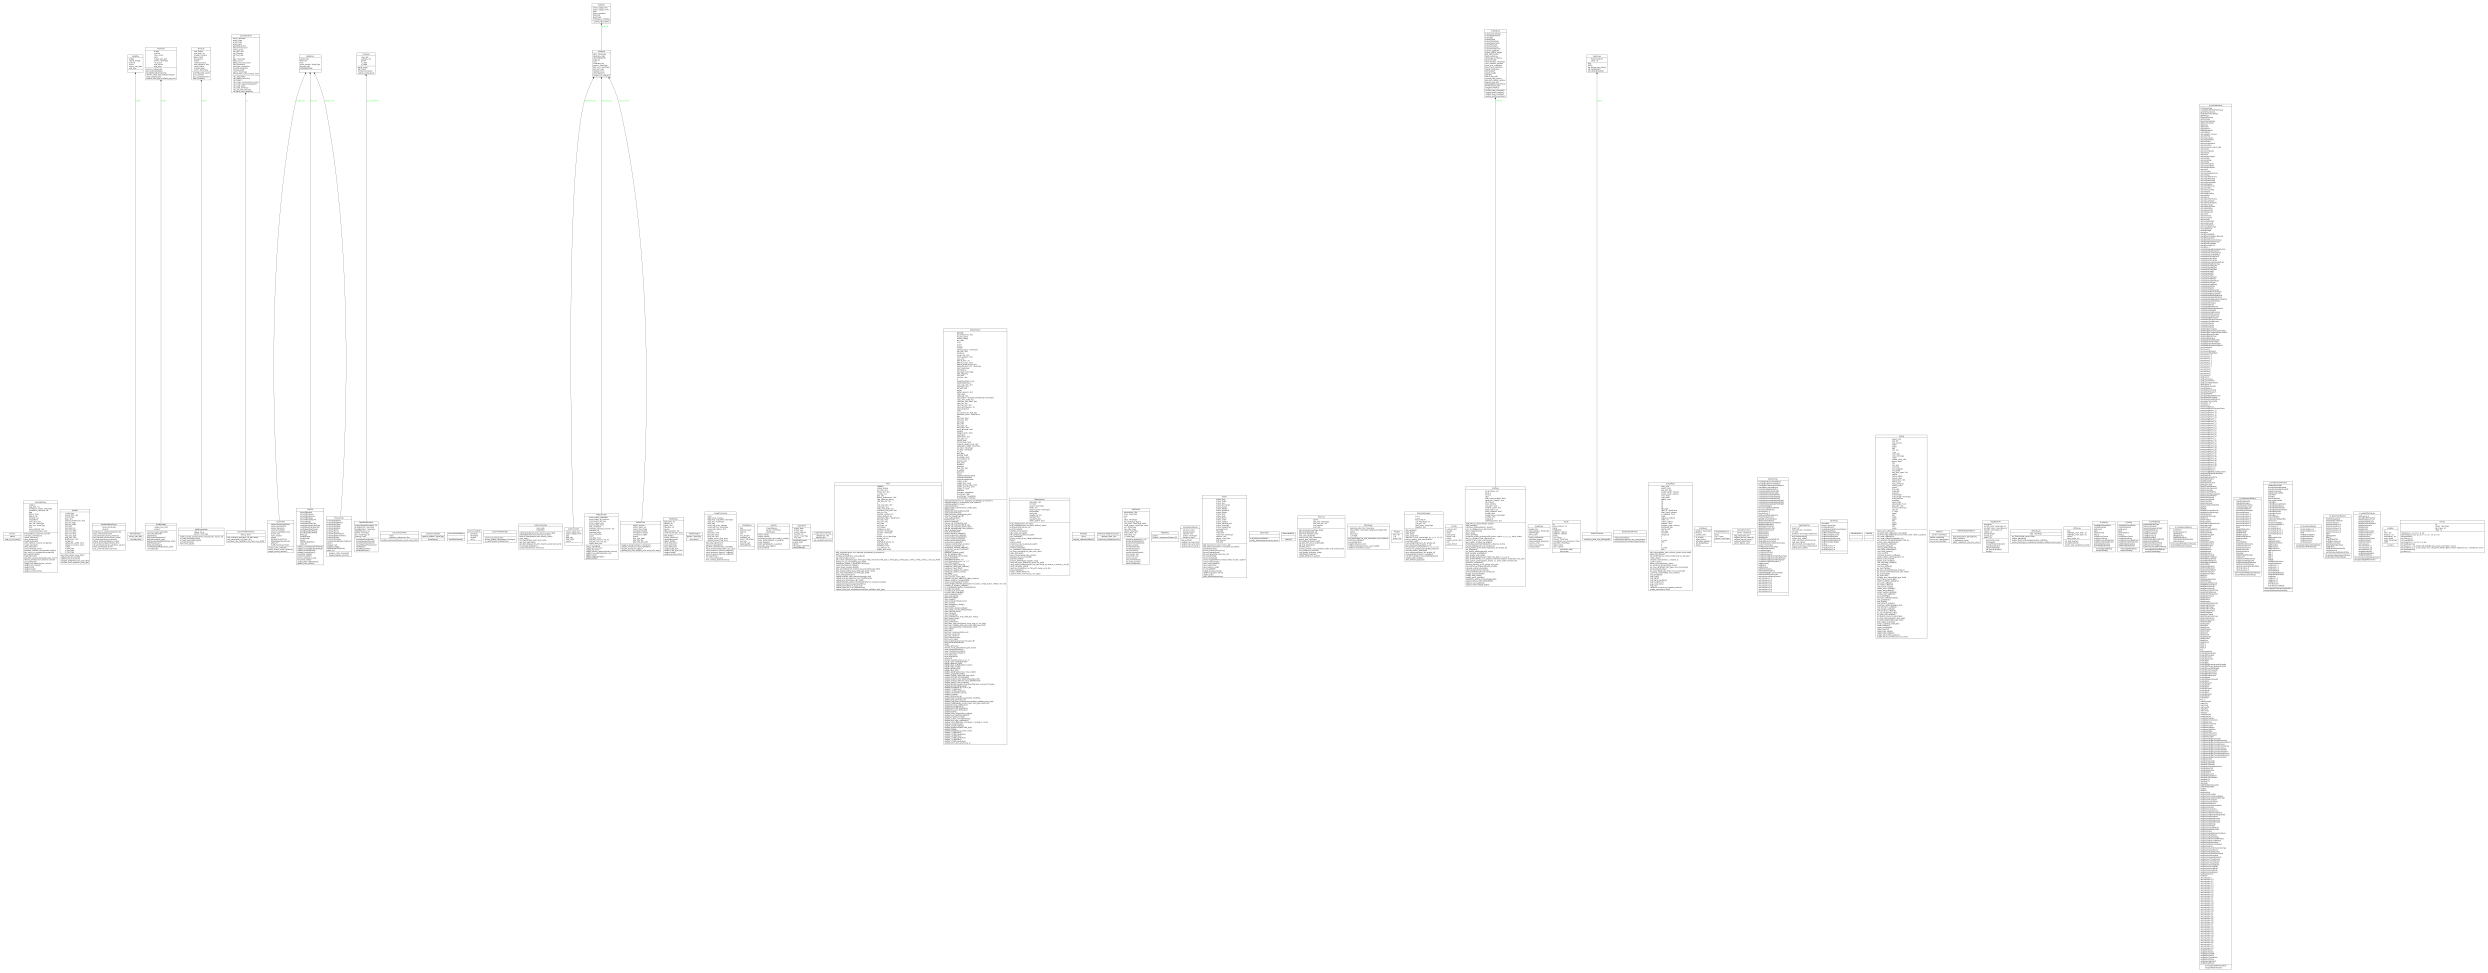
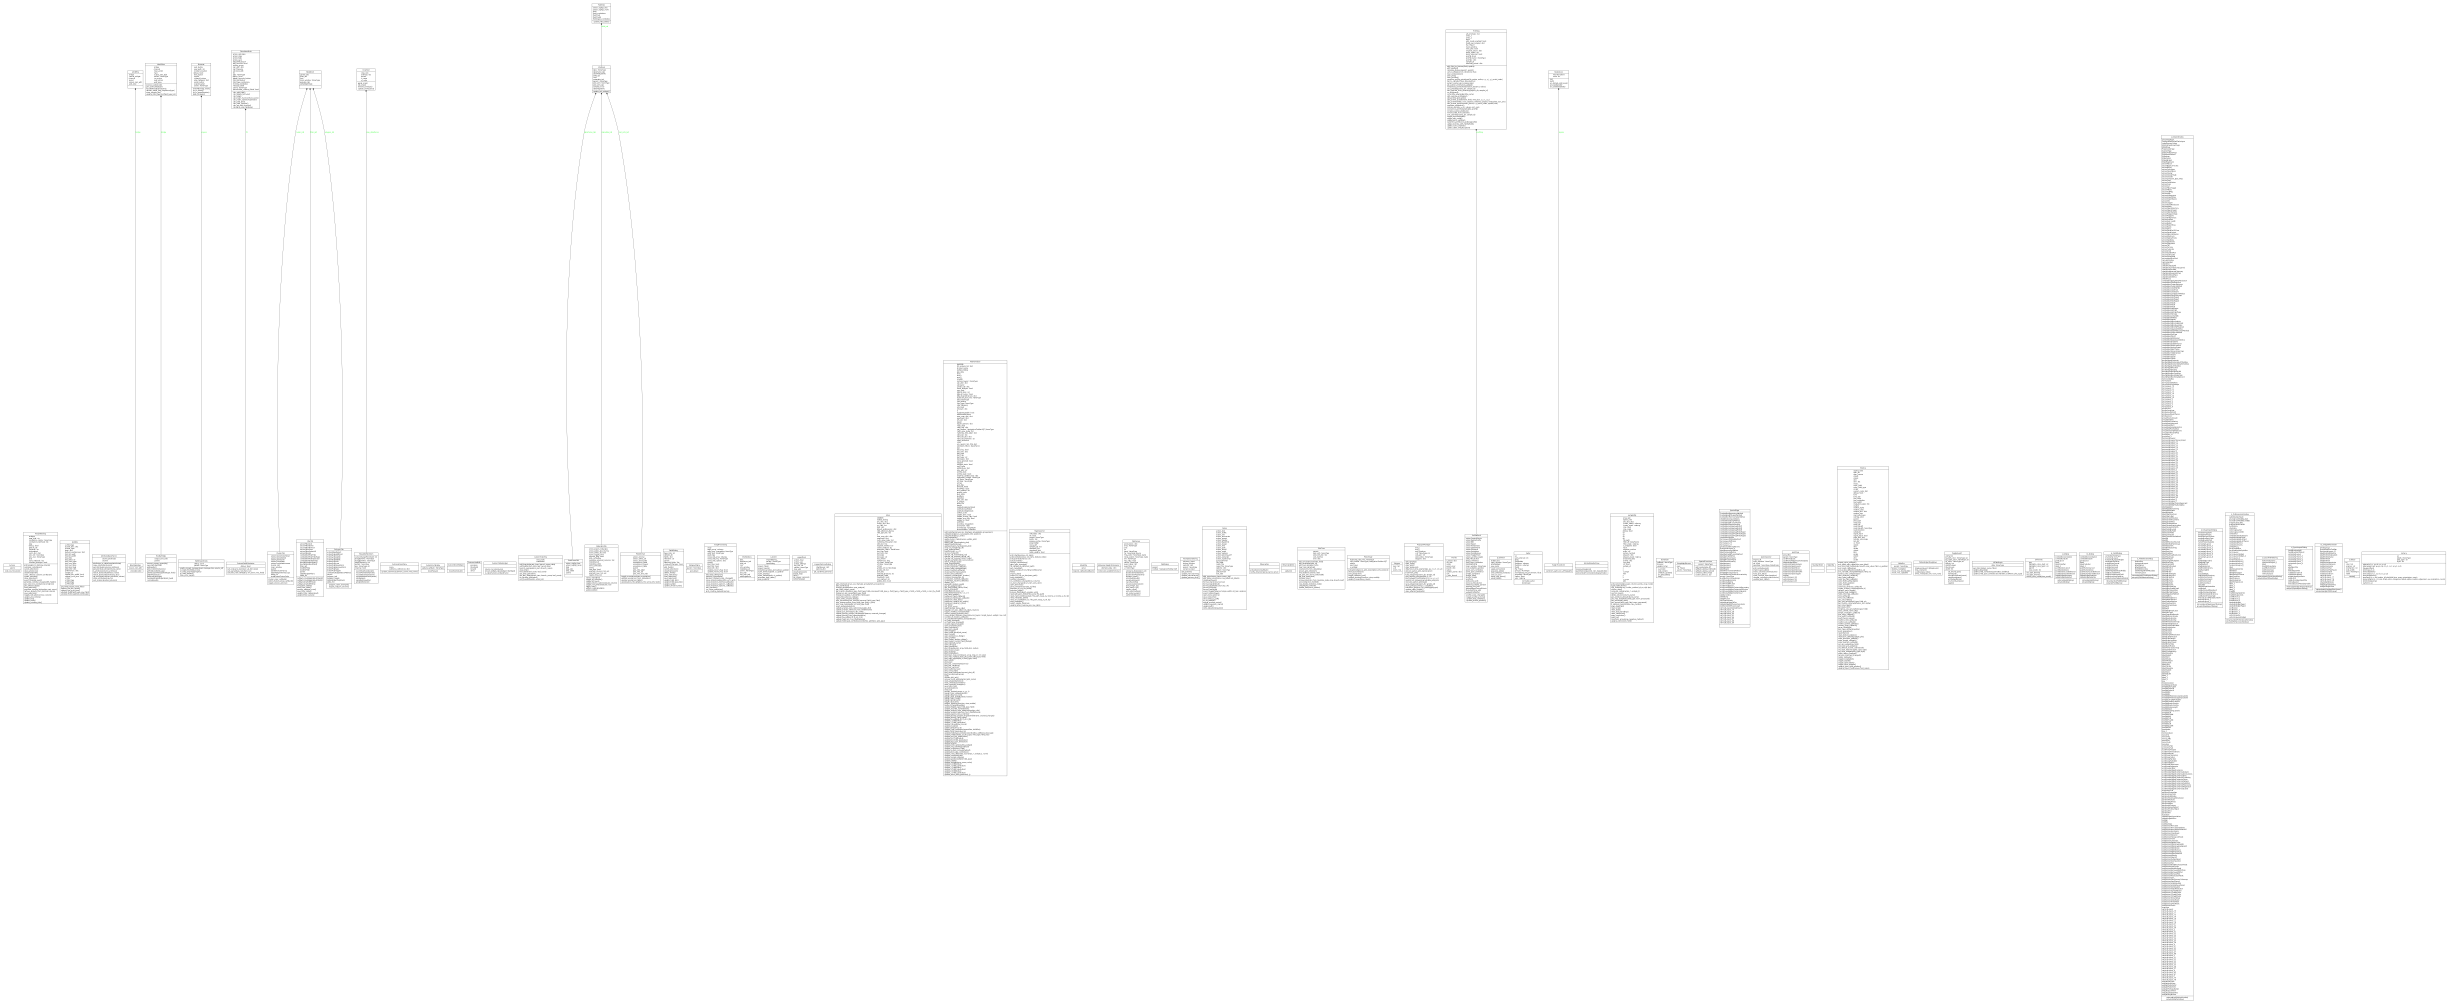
edge "Profiling" -> "ProfileDock": reversed
